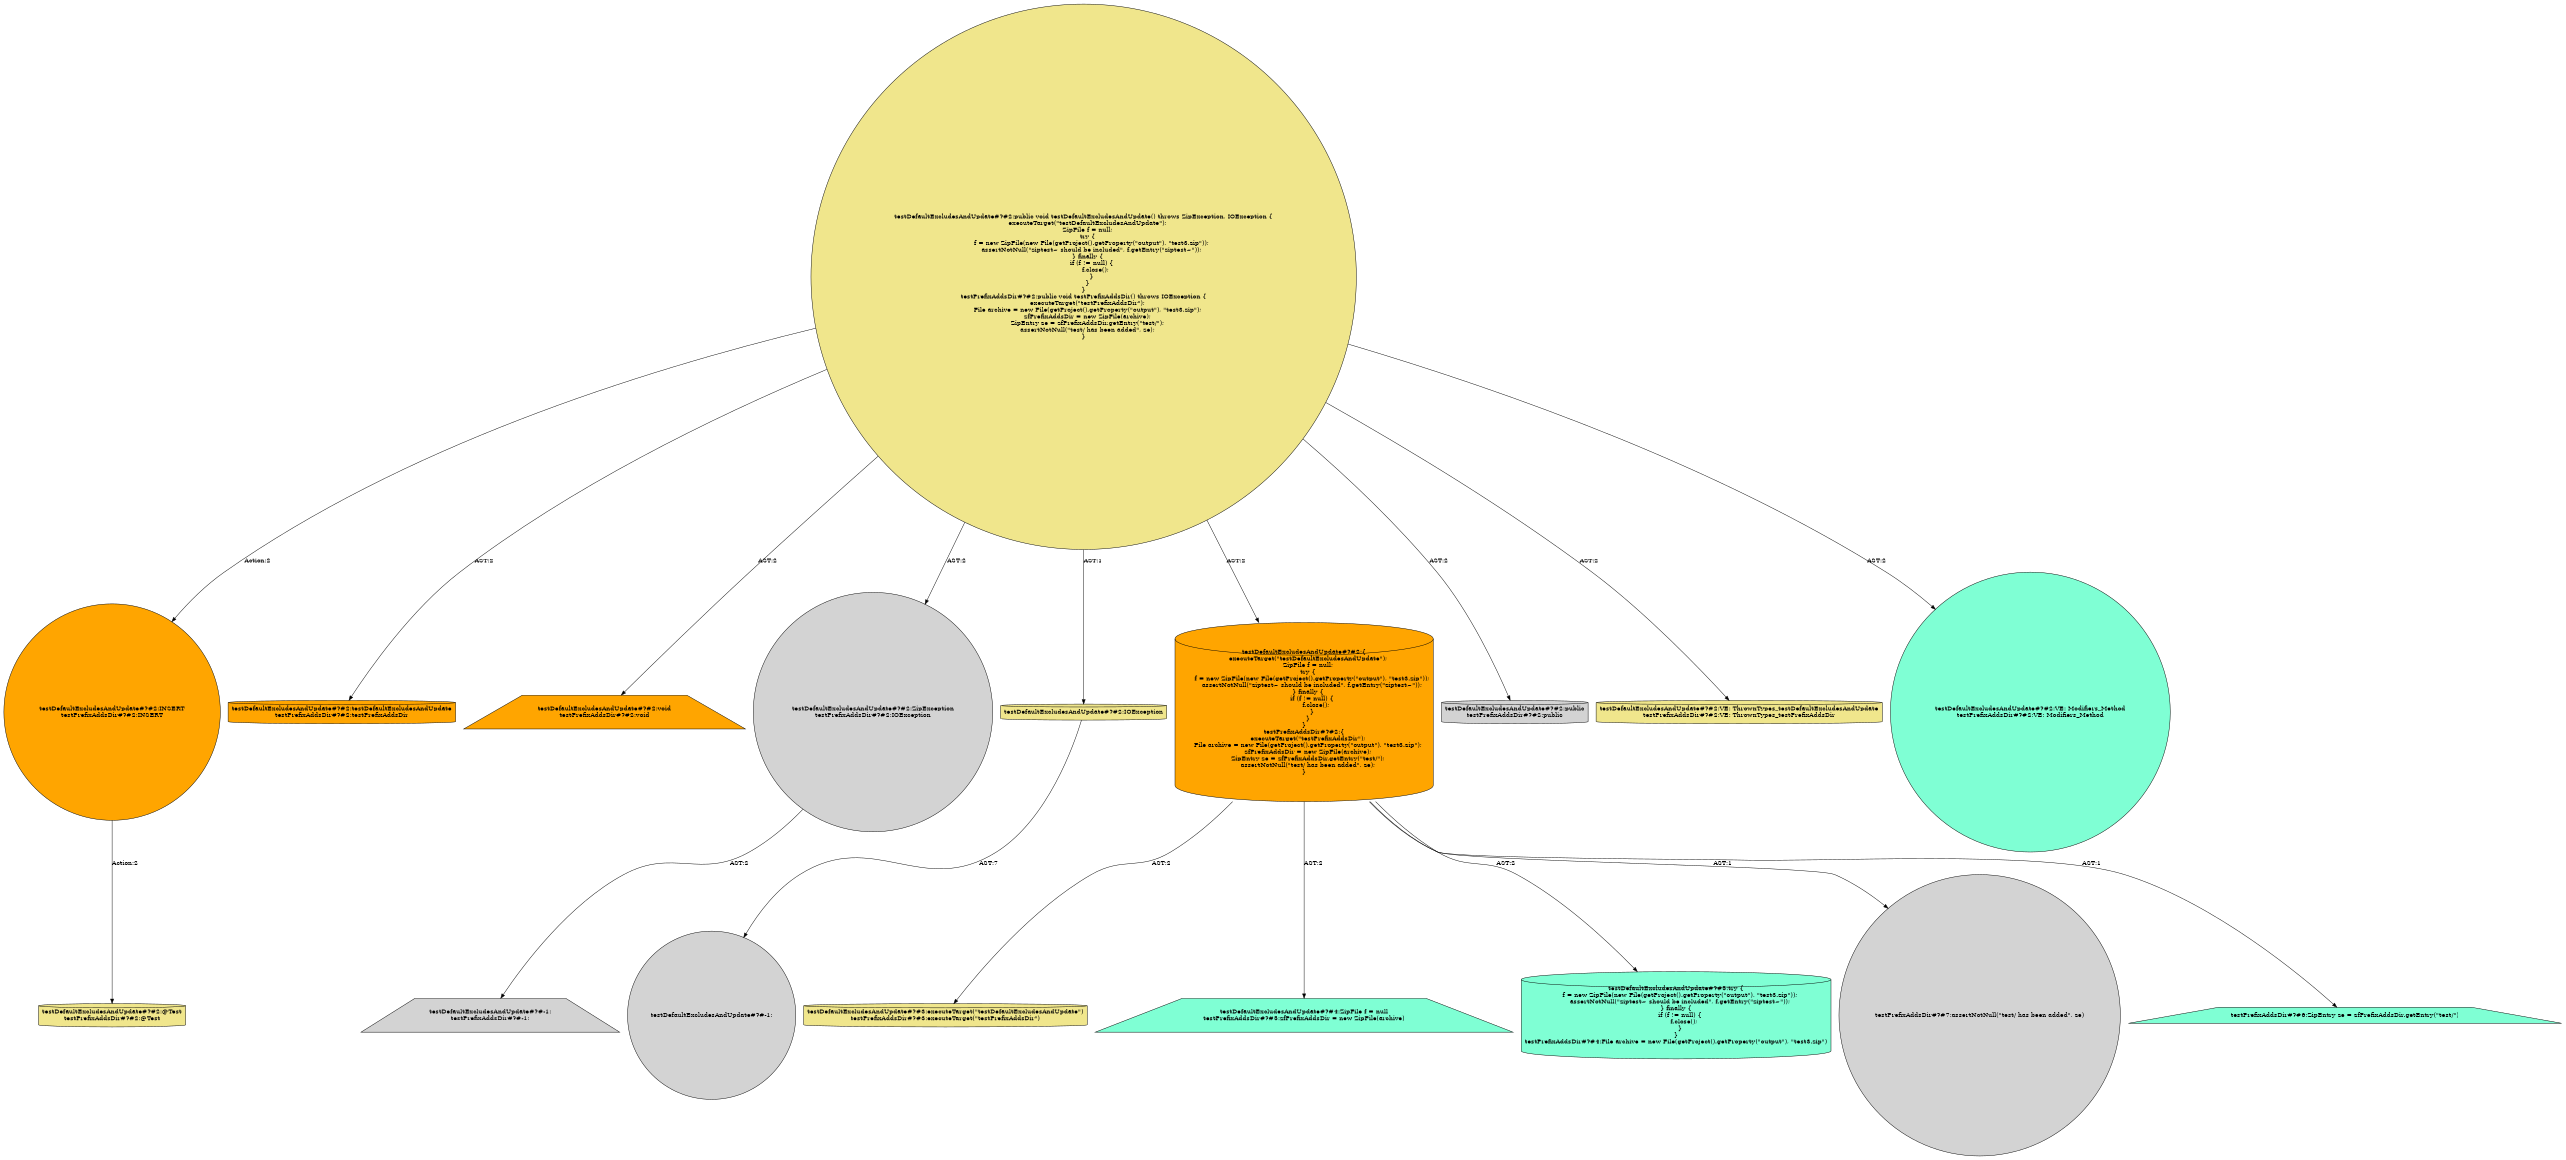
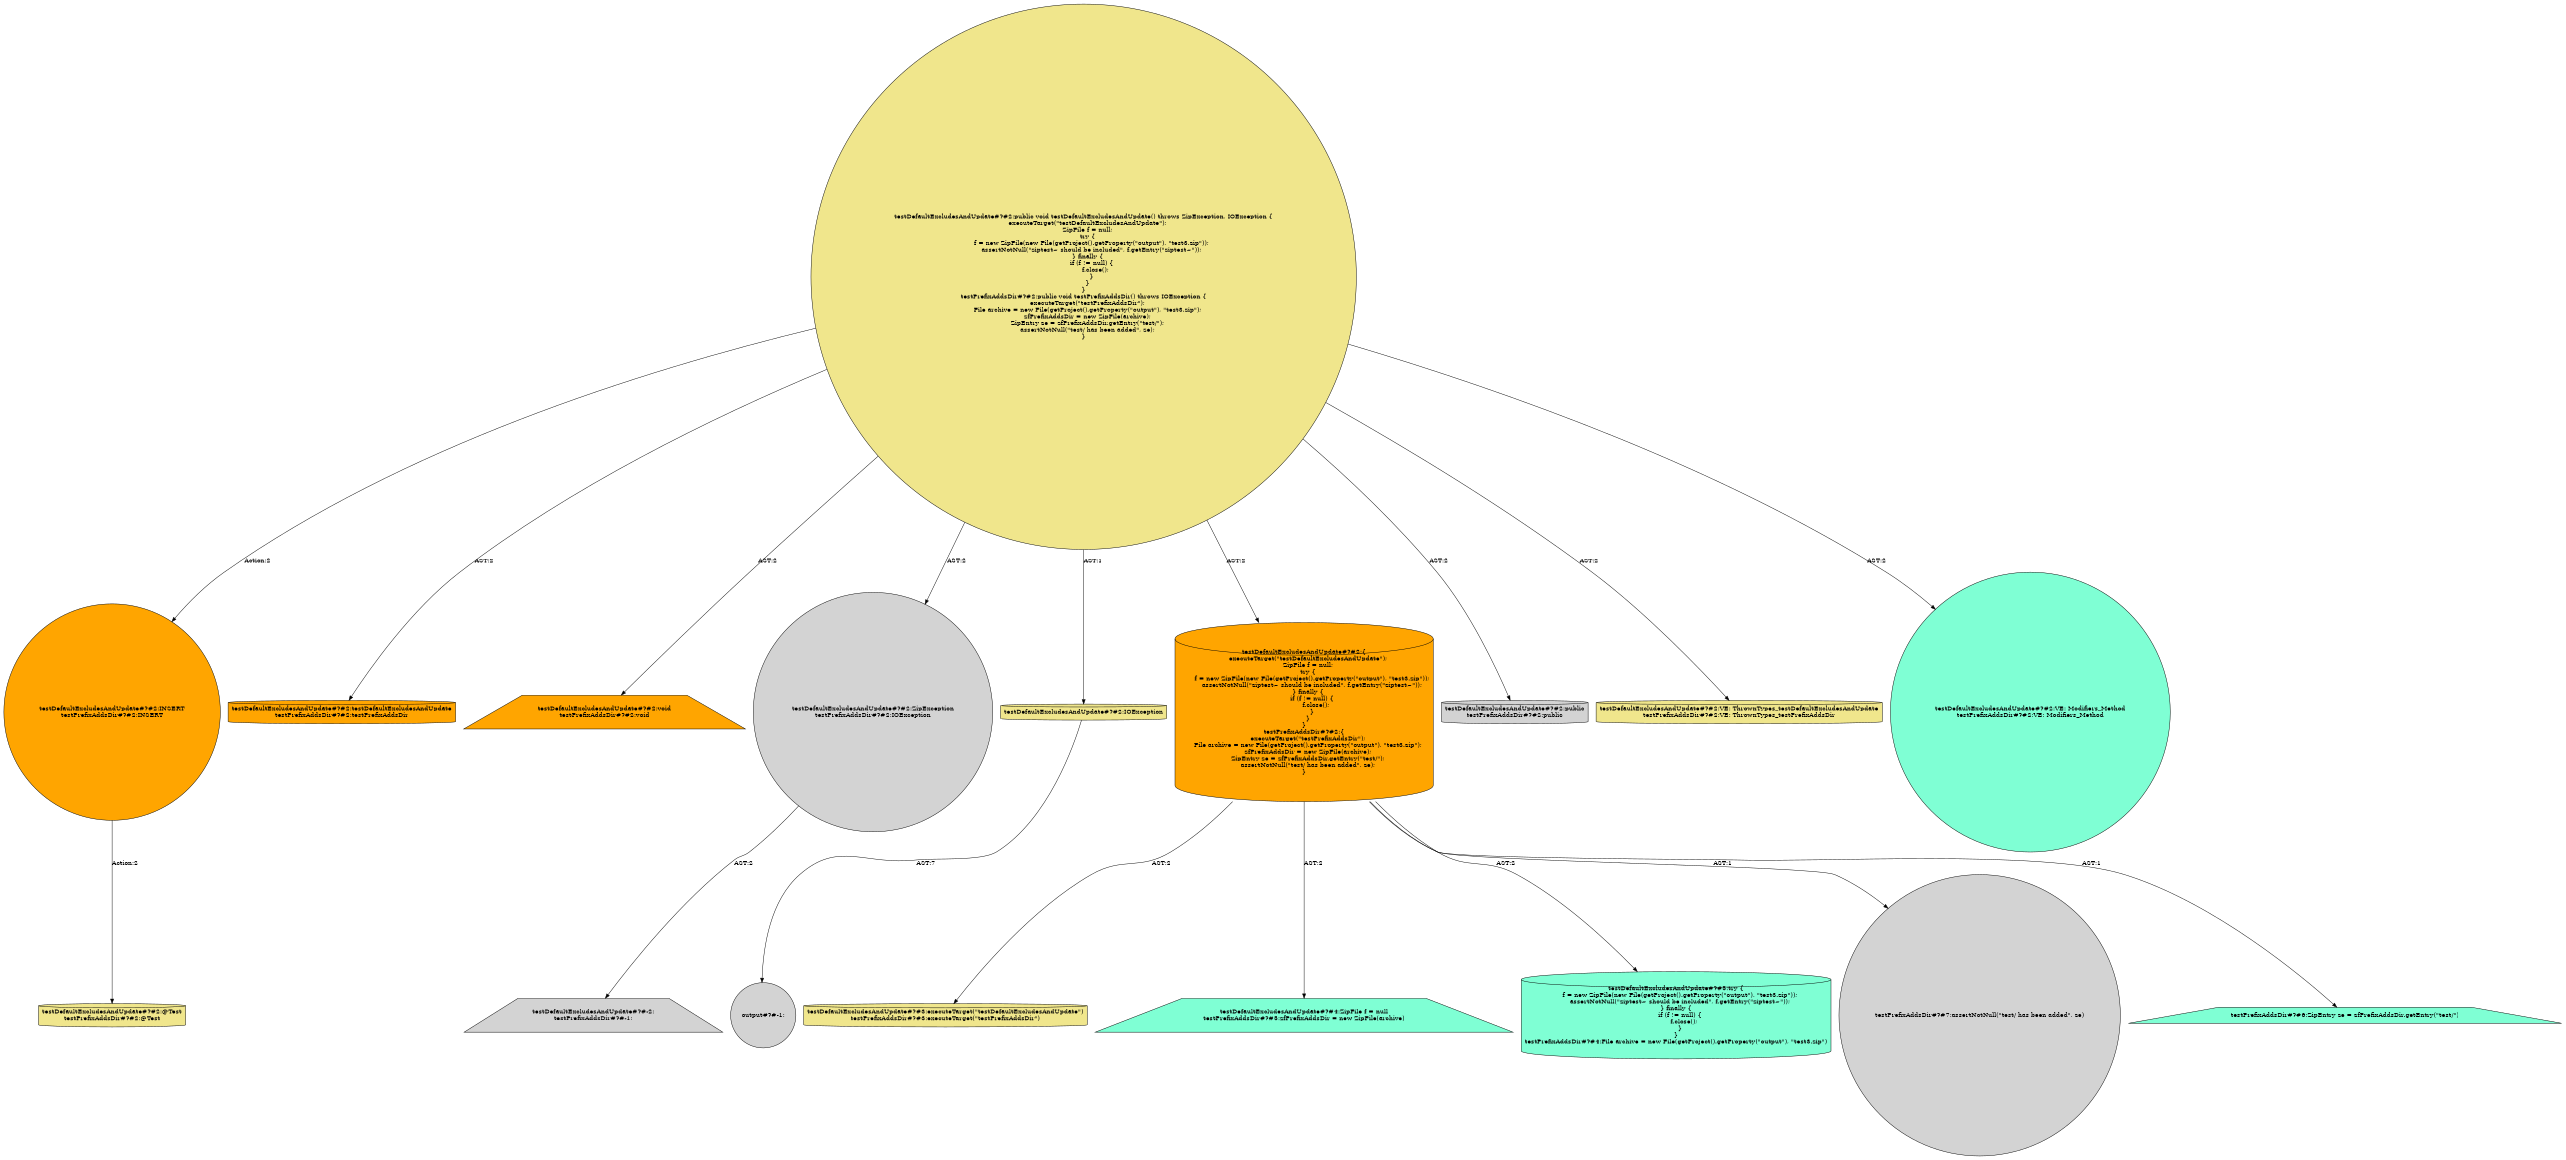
node "testDefaultExcludesAndUpdate#?#-1: testPrefixAddsDir#?#-1:": label "testDefaultExcludesAndUpdate#?#-1: testPrefixAddsDir#?#-1:" -> "testDefaultExcludesAndUpdate#?#-2: testPrefixAddsDir#?#-1:"
node "testDefaultExcludesAndUpdate#?#-1:": label "testDefaultExcludesAndUpdate#?#-1:" -> "output#?#-1:"
